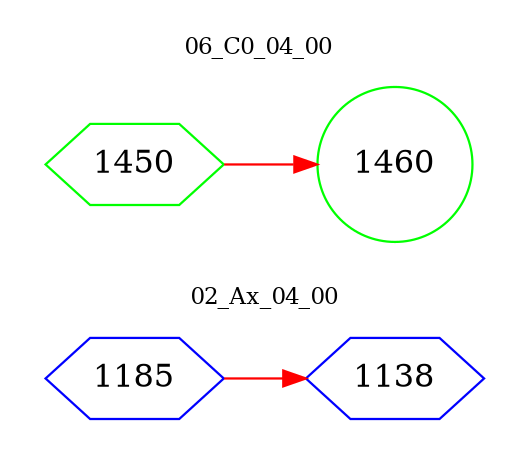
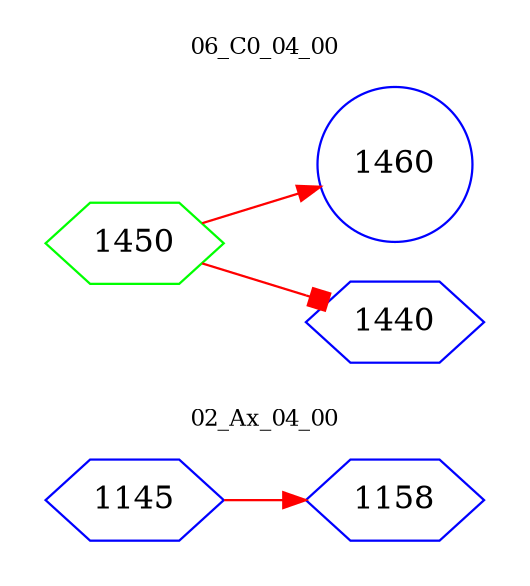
node "1460": color green -> blue
node "1440": added
node "1185": label "1185" -> "1145"
node "1138": label "1138" -> "1158"
